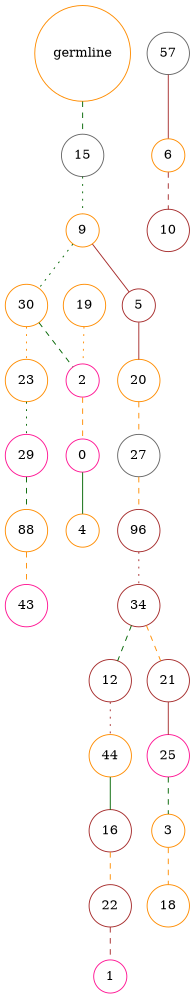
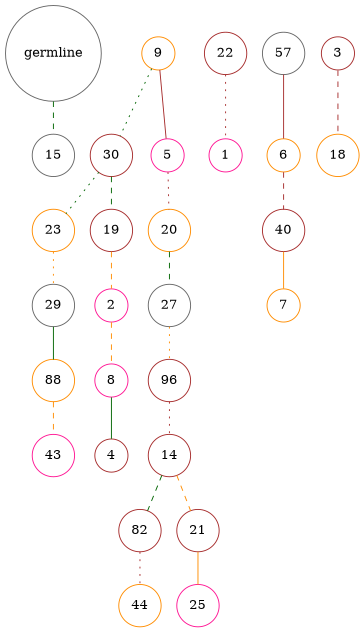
node "germline": color darkorange -> gray40
edge "15" -- "9": removed
node "10": label "10" -> "40"
node "30": color darkorange -> brown
node "19": color darkorange -> brown
node "5": color brown -> deeppink
node "7": added
edge "5" -- "20": style solid -> dotted
edge "30" -- "23": color darkorange -> darkgreen
edge "30" -- "2": now "30" -- "19"
edge "19" -- "2": style dotted -> dashed
edge "23" -- "29": color darkgreen -> darkorange
edge "20" -- "27": color darkorange -> darkgreen
node "29": color deeppink -> gray40
node "0": label "0" -> "8"
edge "29" -- "88": style dashed -> solid
edge "27" -- "96": style dashed -> dotted
node "4": color darkorange -> brown
node "34": label "34" -> "14"
node "12": label "12" -> "82"
edge "21" -- "25": color brown -> darkorange
edge "25" -- "3": removed
node "16": removed
node "3": color darkorange -> brown
edge "3" -- "18": color darkorange -> brown
edge "22" -- "1": style dashed -> dotted
